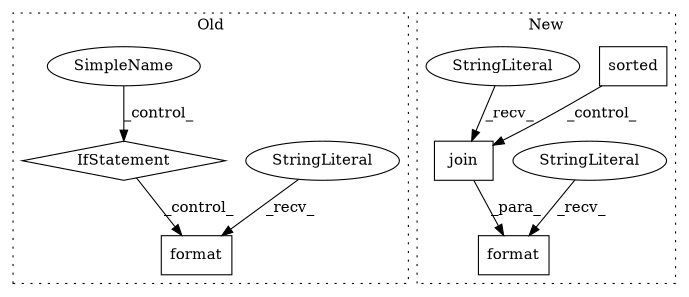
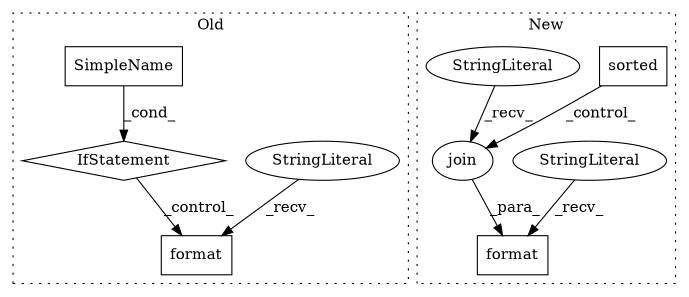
node "SimpleName": shape ellipse -> box
edge "SimpleName" -> "IfStatement": label "_control_" -> "_cond_"
node "join": shape box -> ellipse
